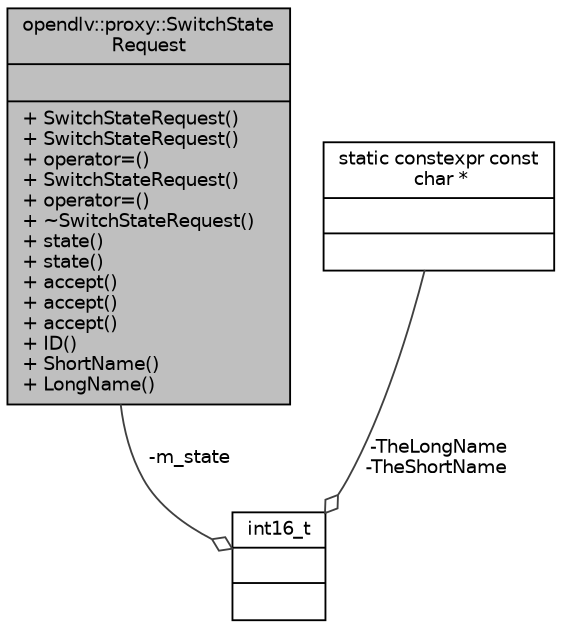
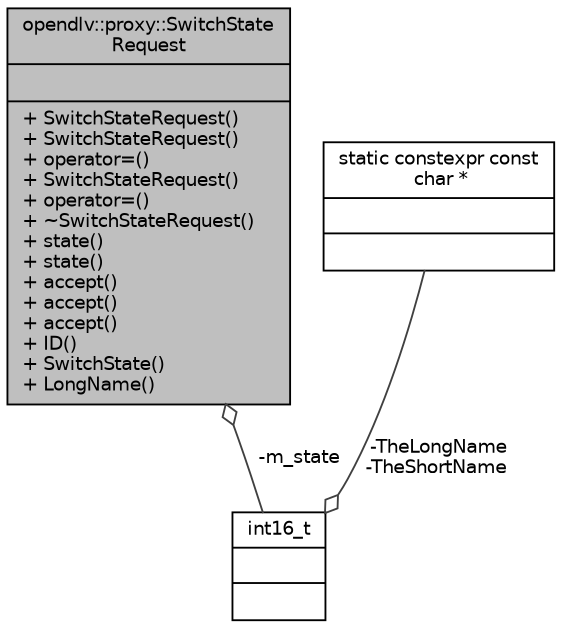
node "opendlv::proxy::SwitchState": text "+ ShortName()" -> "+ SwitchState()"
edge "opendlv::proxy::SwitchState" -> "int16_t": reversed
